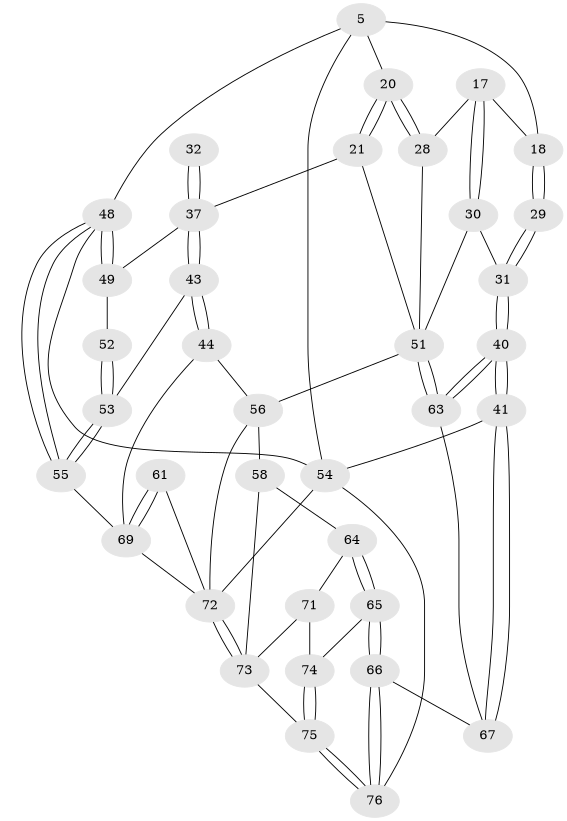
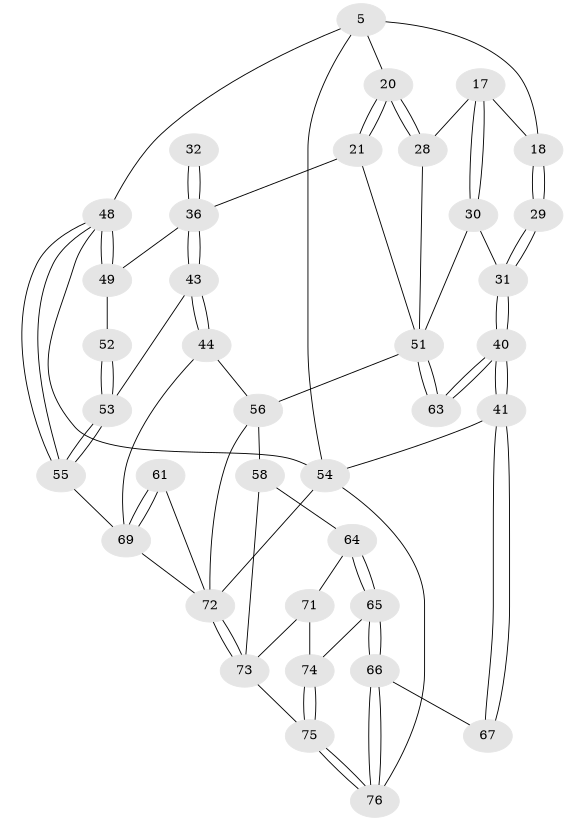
node "37": label "37" -> "36"
edge "63" -- "67": removed
